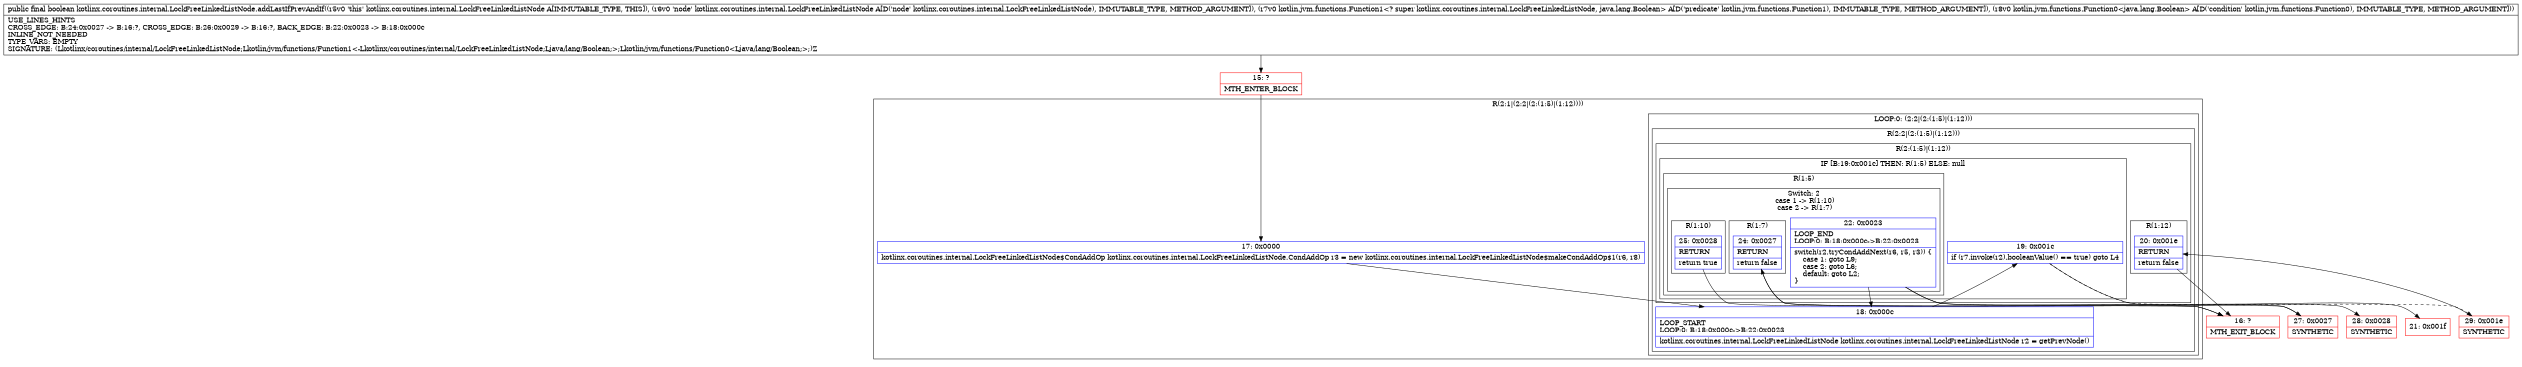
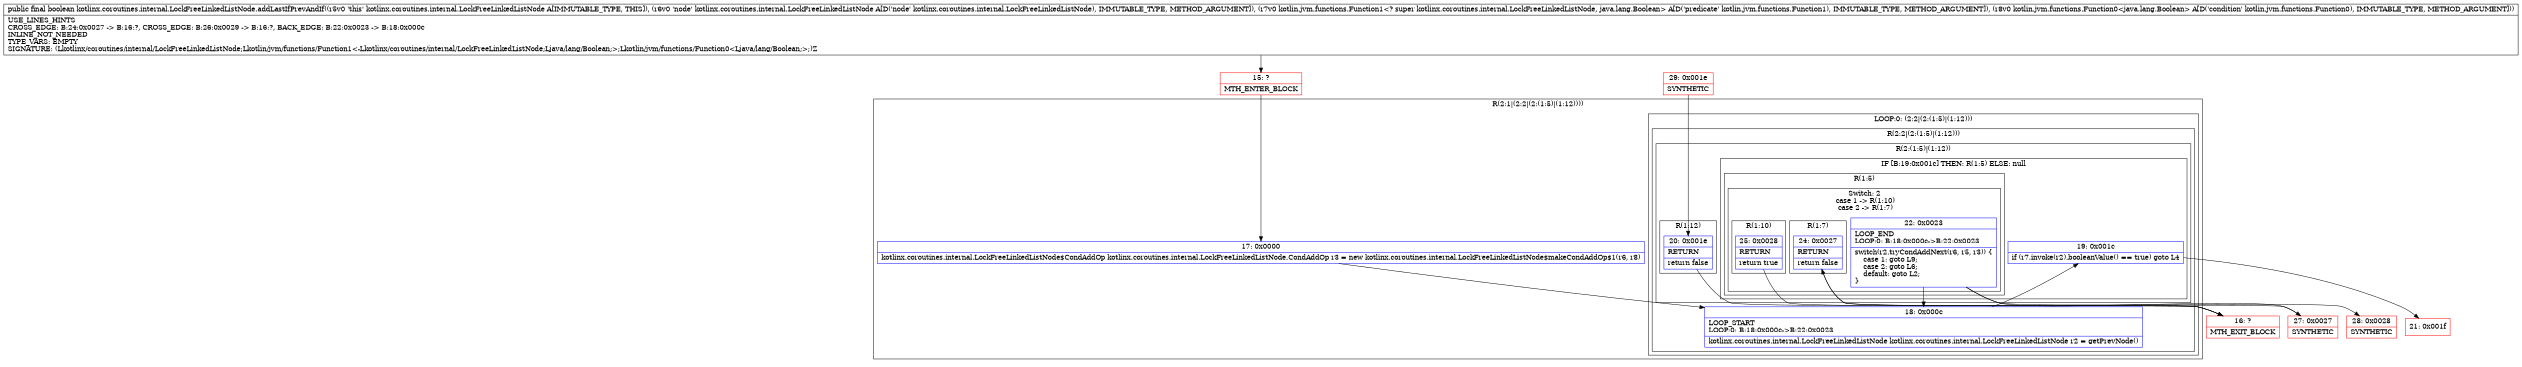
edge "19: 0x001c" -> "29: 0x001e": removed
